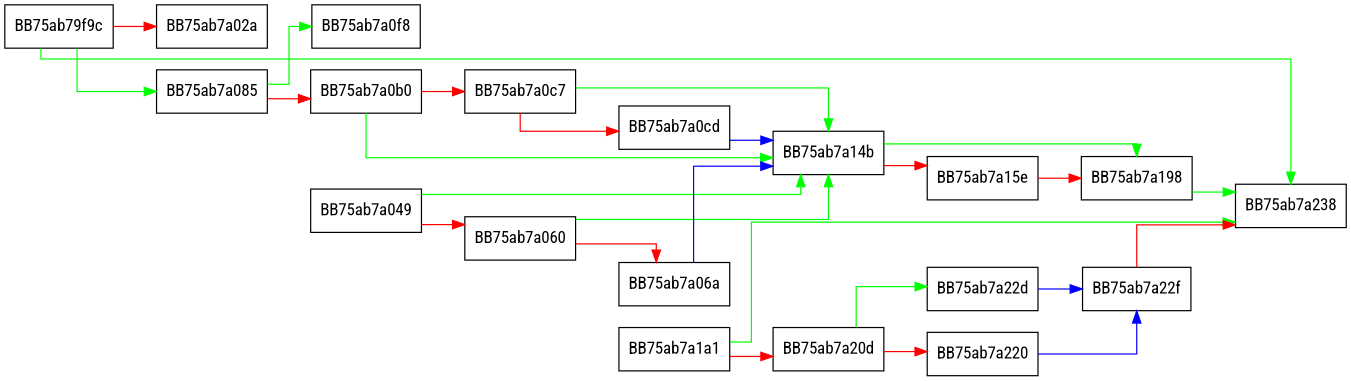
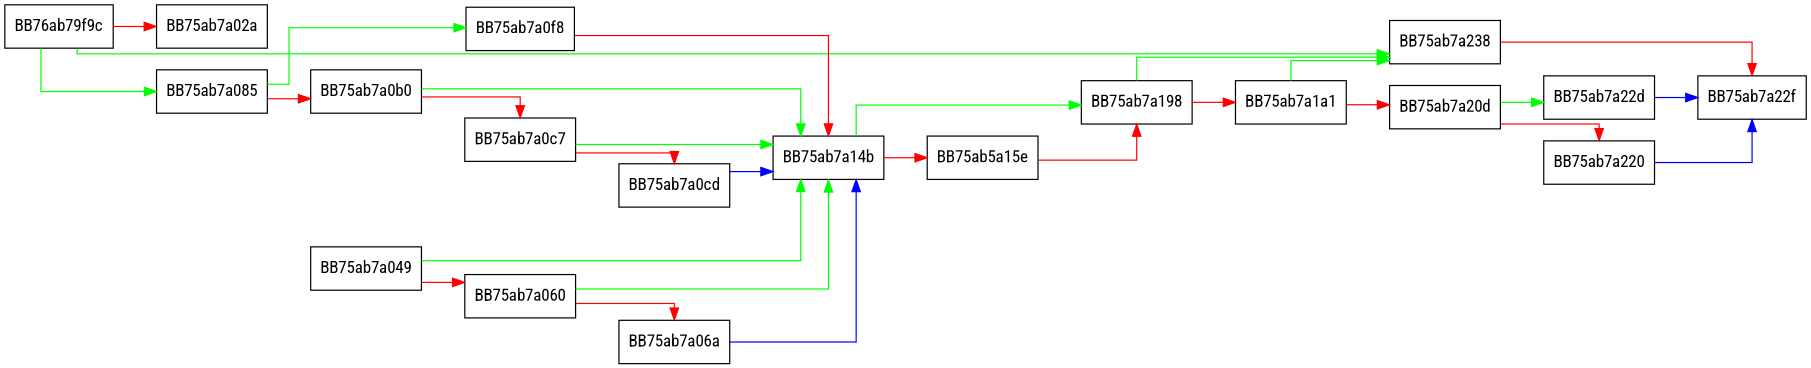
node "BB75ab79f9c": label "BB75ab79f9c" -> "BB76ab79f9c"
edge "BB75ab7a0f8" -> "BB75ab7a14b": added
edge "BB75ab7a198" -> "BB75ab7a1a1": added
node "BB75ab7a15e": label "BB75ab7a15e" -> "BB75ab5a15e"
edge "BB75ab7a22f" -> "BB75ab7a238": reversed
